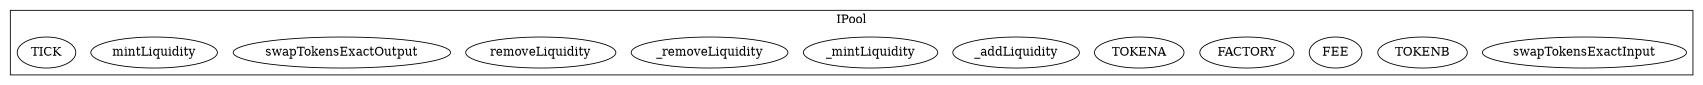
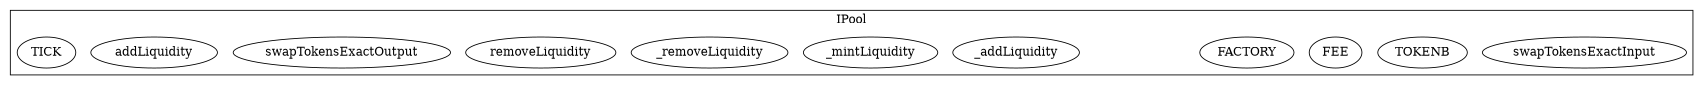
node "mintLiquidity": label "mintLiquidity" -> "addLiquidity"
node "TOKENA": removed
